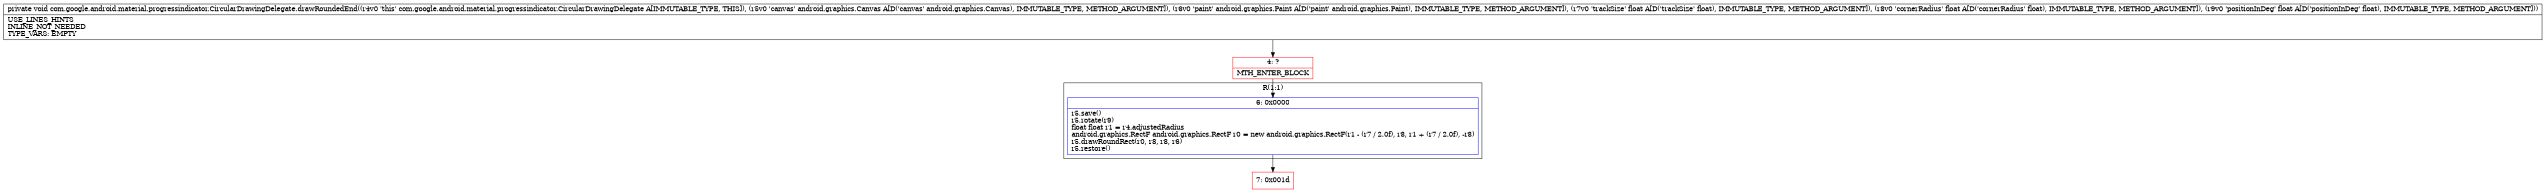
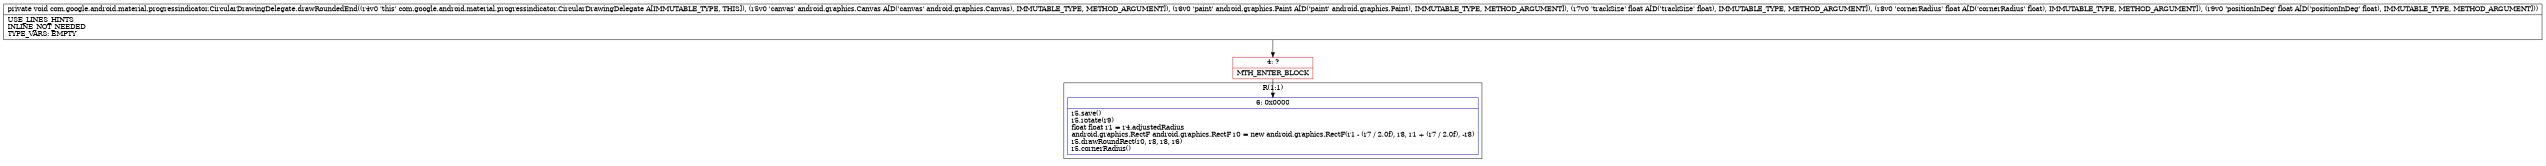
node "6: 0x0000": text "r5.restore()" -> "r5.cornerRadius()"
node "7: 0x001d": removed
